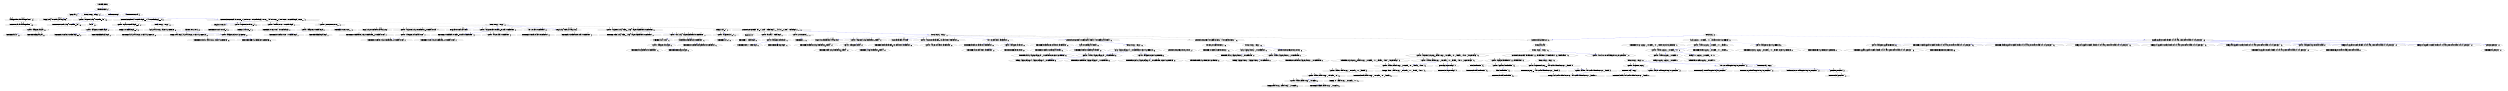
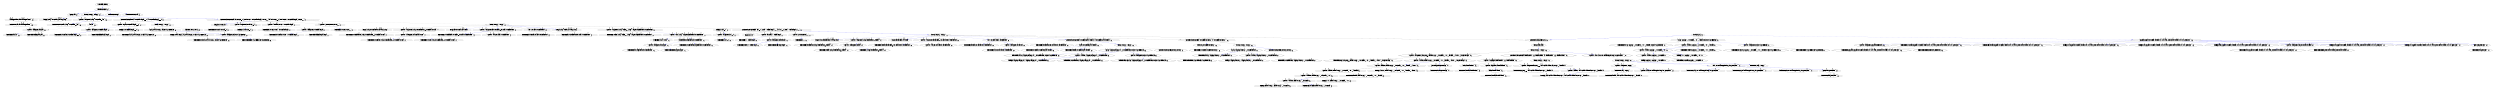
node "(FIELD_IDENTIFIER,destDir,destDir)": removed
